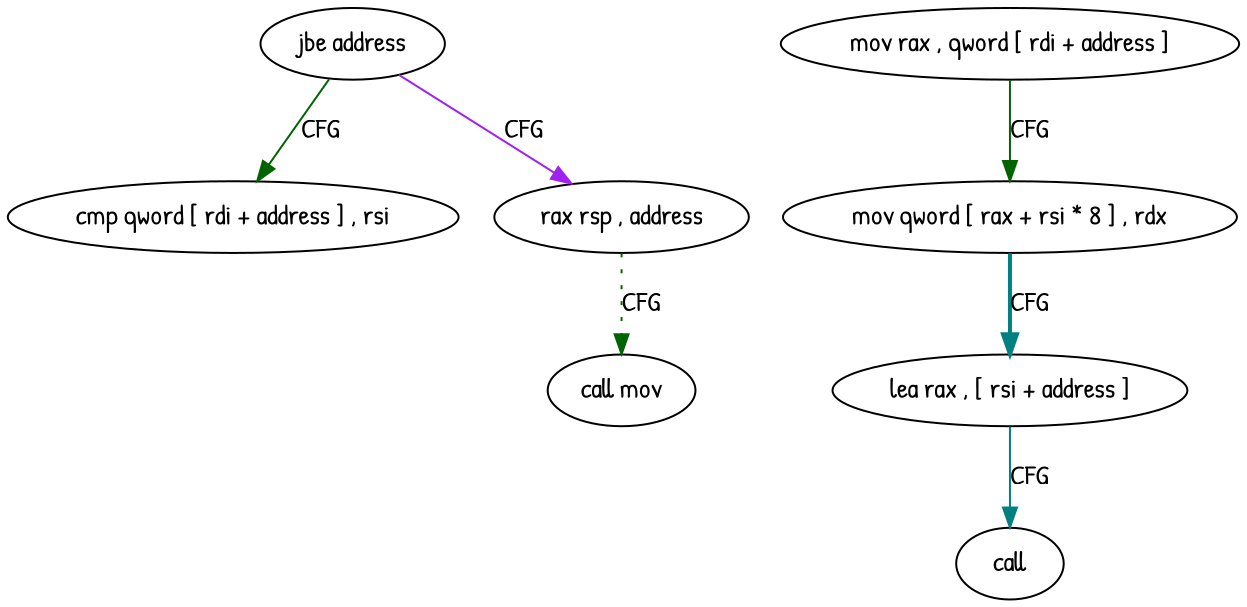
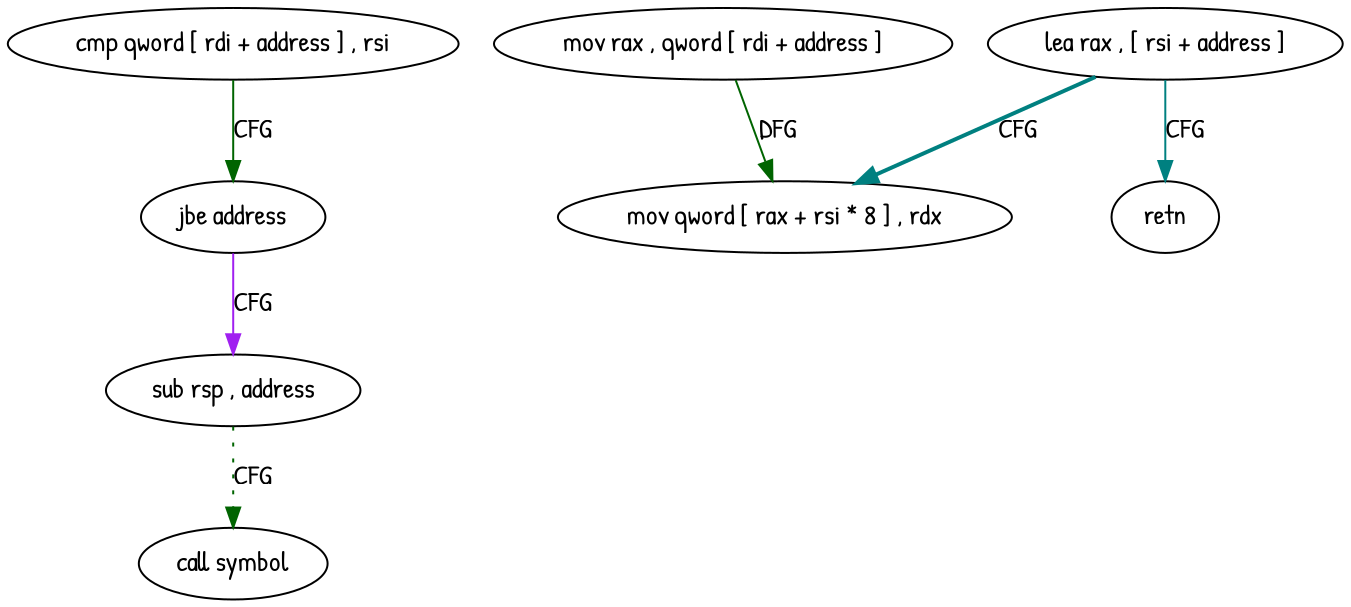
edge "jbe address" -> "cmp qword [ rdi + address ] , rsi": reversed
edge "mov rax , qword [ rdi + address ]" -> "mov qword [ rax + rsi * 8 ] , rdx": label "CFG" -> "DFG"
node "rax rsp , address": label "rax rsp , address" -> "sub rsp , address"
edge "mov qword [ rax + rsi * 8 ] , rdx" -> "lea rax , [ rsi + address ]": reversed
node "call mov": label "call mov" -> "call symbol"
node "call": label "call" -> "retn"
